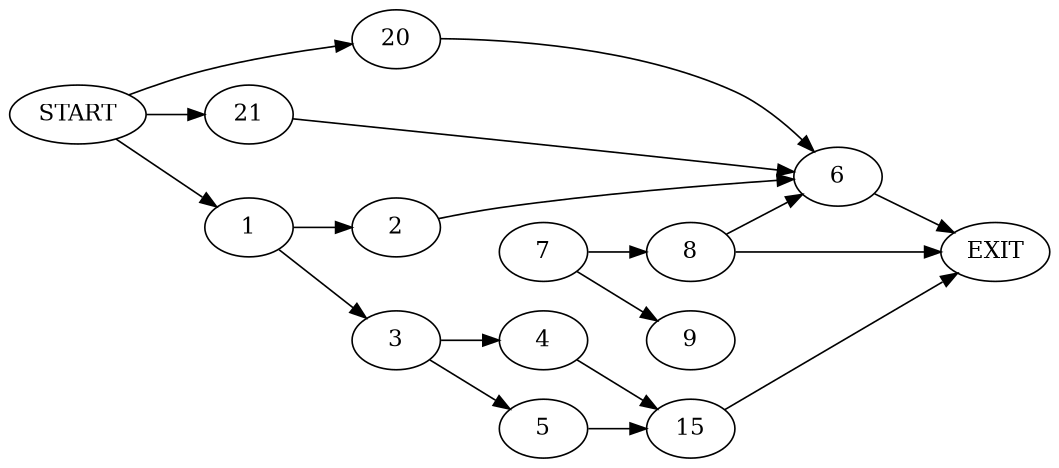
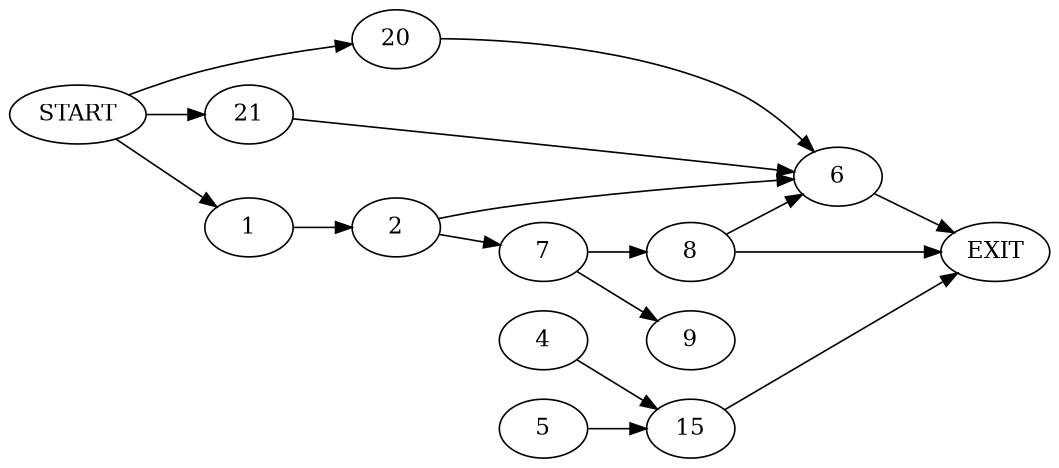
edge "2" -> "7": added
node "3": removed
